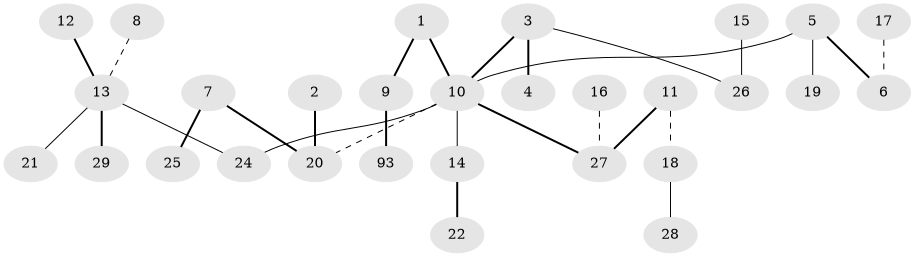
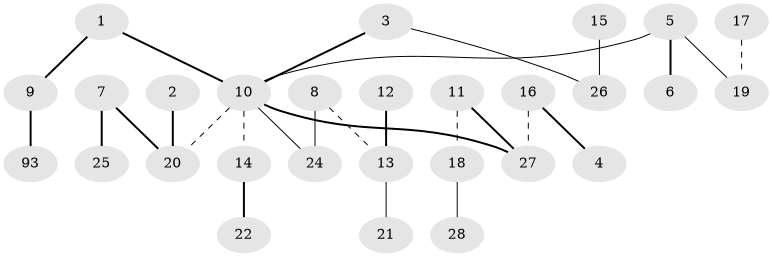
edge "3" -- "4": now "16" -- "4"
edge "17" -- "6": now "17" -- "19"
edge "13" -- "24": now "8" -- "24"
edge "10" -- "14": style solid -> dashed
node "29": removed
